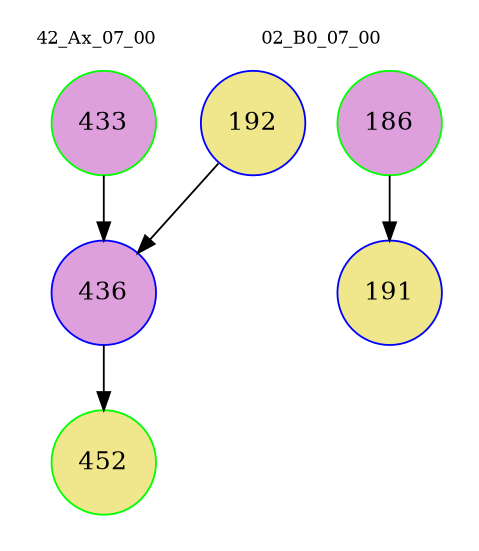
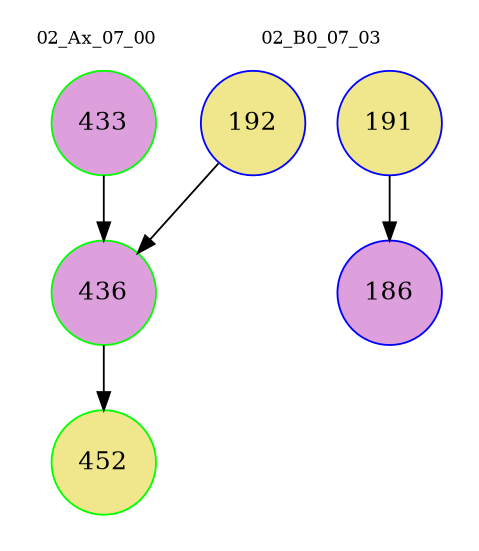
cluster "42_Ax_07_00": label "42_Ax_07_00" -> "02_Ax_07_00"
cluster "02_B0_07_00": label "02_B0_07_00" -> "02_B0_07_03"
node "186": color green -> blue
edge "186" -> "191": reversed
node "436": color blue -> green
